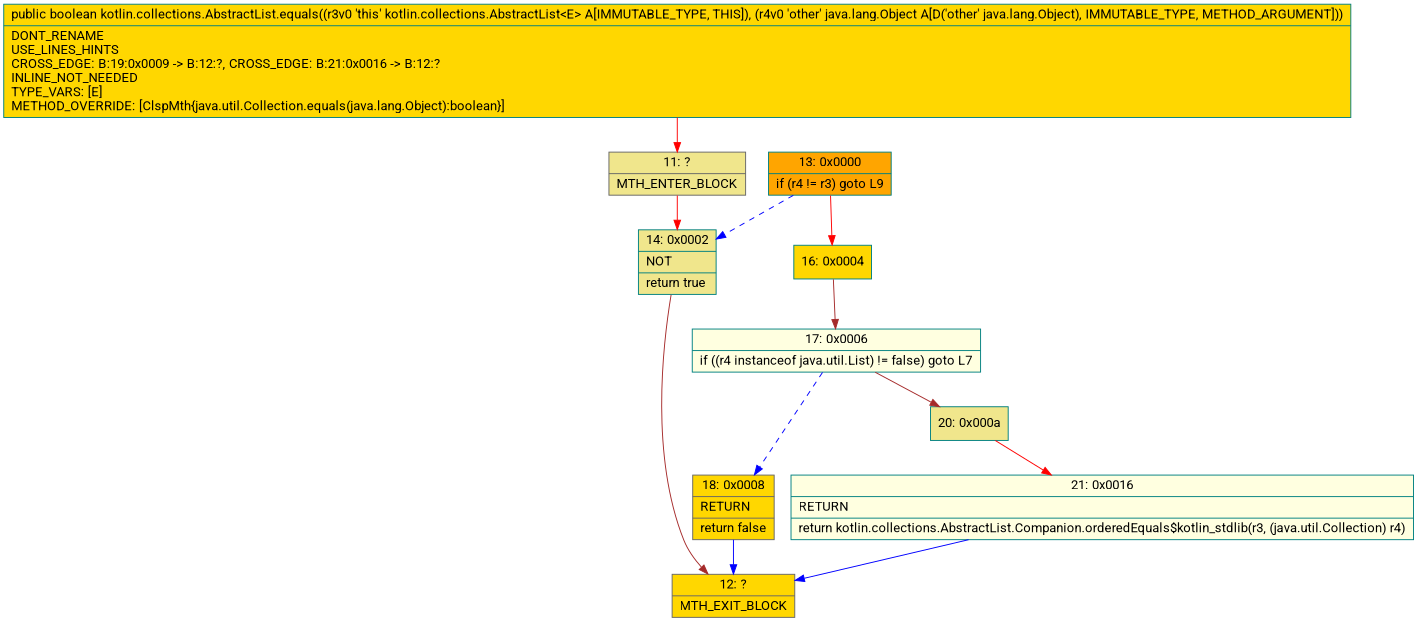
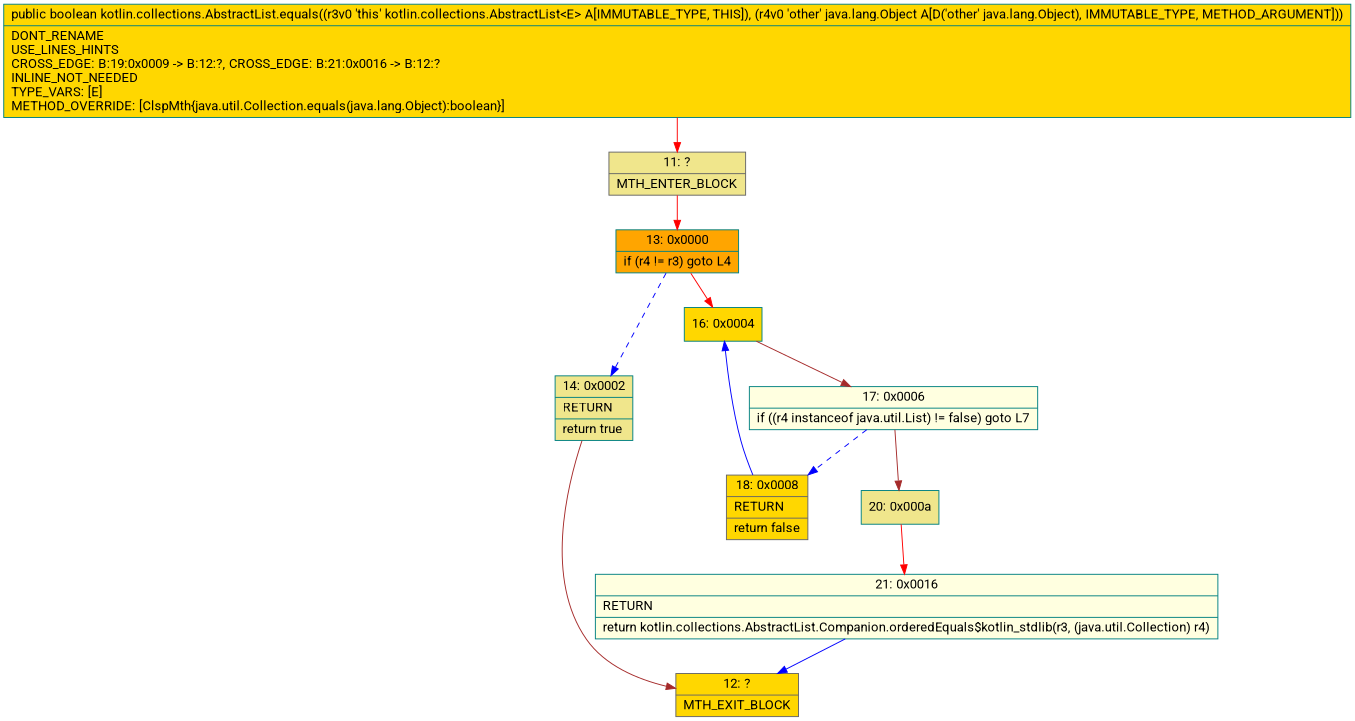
node "13: 0x0000": text "if (r4 != r3) goto L9" -> "if (r4 != r3) goto L4"
edge "11: ?" -> "14: 0x0002": now "11: ?" -> "13: 0x0000"
node "14: 0x0002": text "NOT" -> "RETURN"
edge "18: 0x0008" -> "12: ?": now "18: 0x0008" -> "16: 0x0004"
